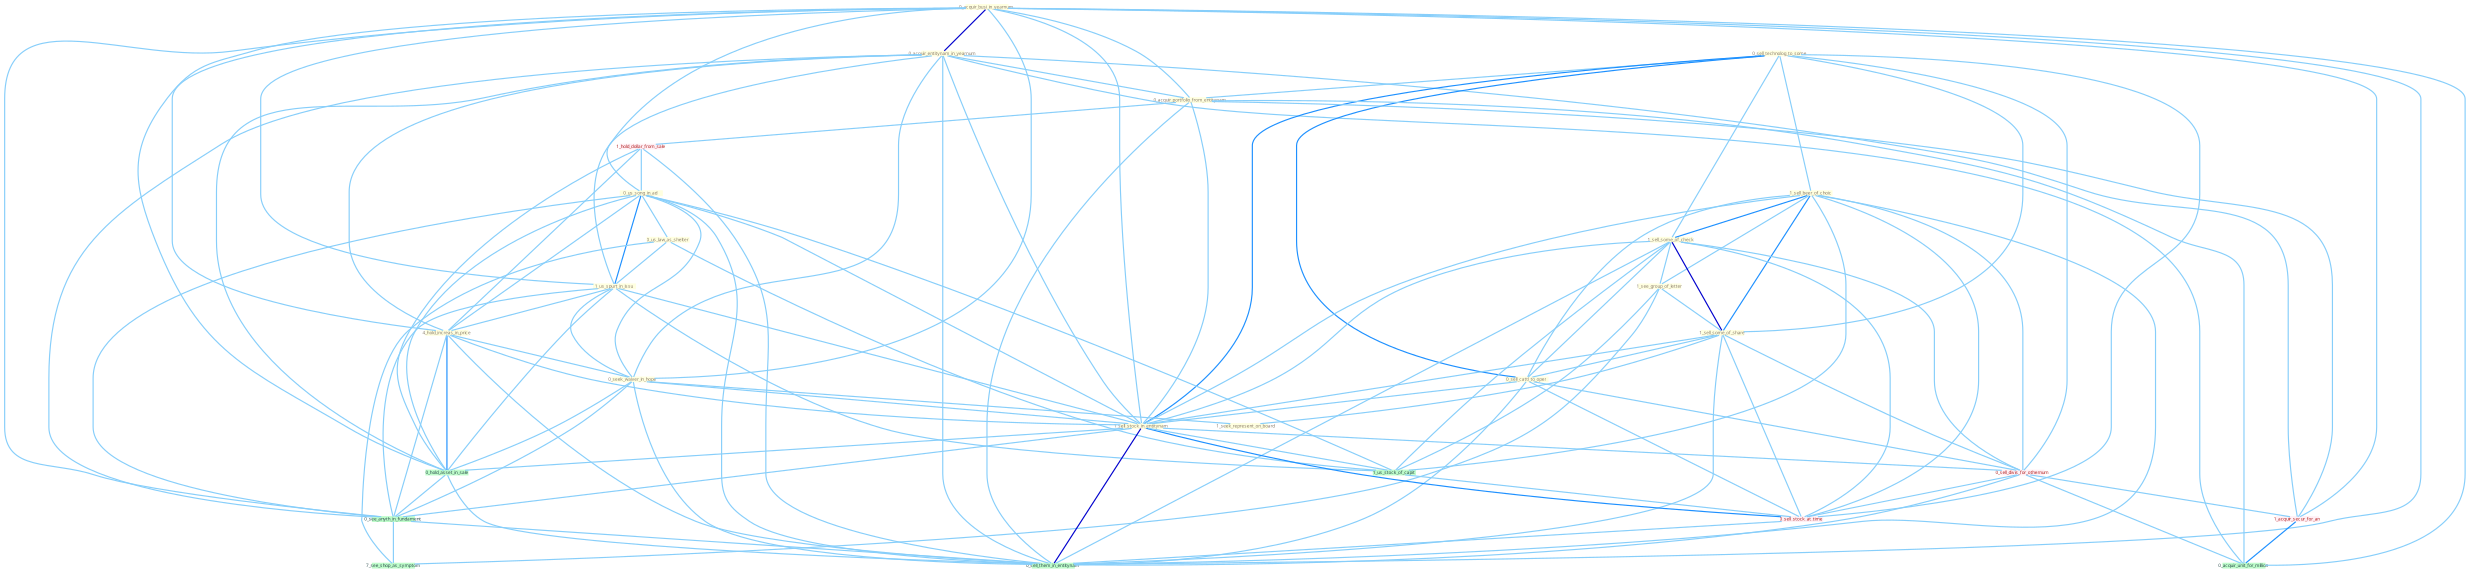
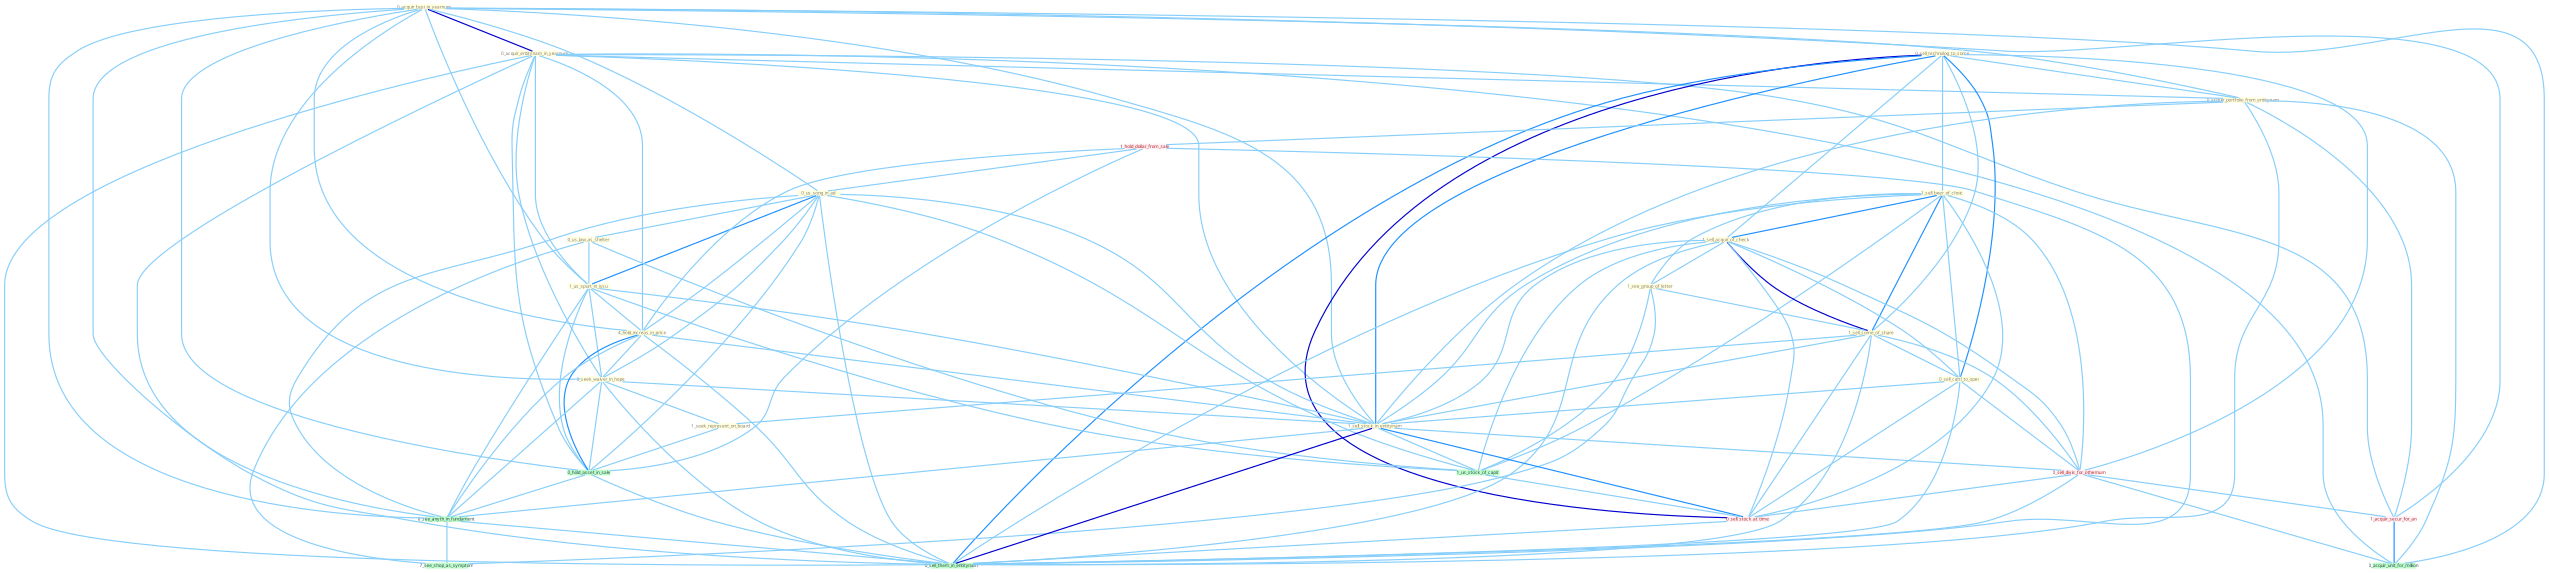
edge "0_sell_technolog_to_some" -- "0_sell_them_in_entitynam": added
edge "0_sell_technolog_to_some" -- "0_sell_stock_at_time": color #87cefa -> #0000cd
node "1_sell_some_of_check": label "1_sell_some_of_check" -> "1_sell_acquir_of_check"
edge "1_sell_stock_in_entitynam" -- "0_hold_asset_in_sale": now "1_seek_represent_on_board" -- "0_hold_asset_in_sale"
